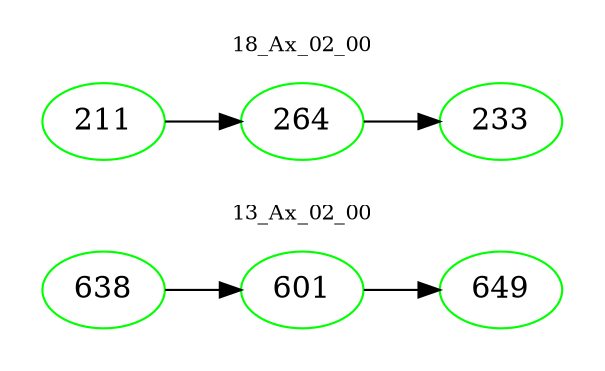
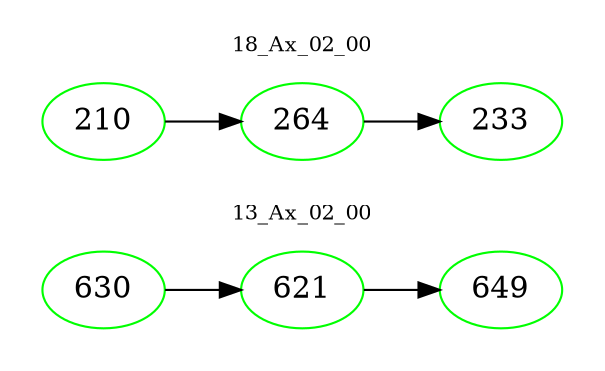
node "211": label "211" -> "210"
node "638": label "638" -> "630"
node "601": label "601" -> "621"
